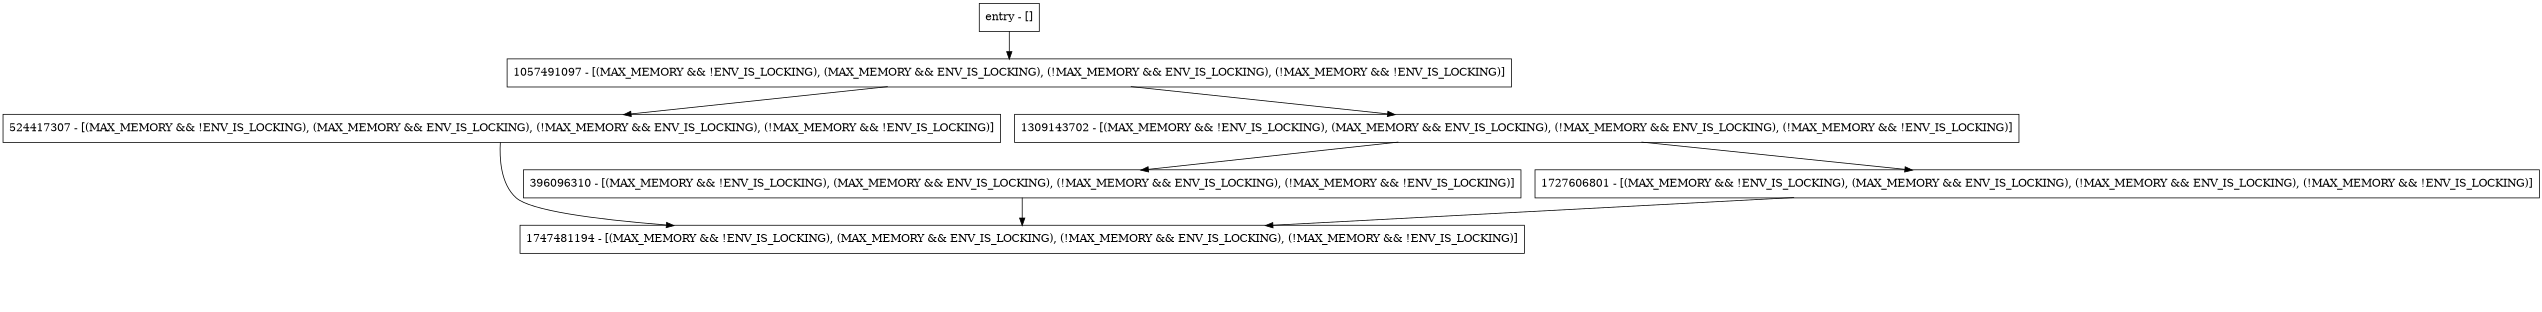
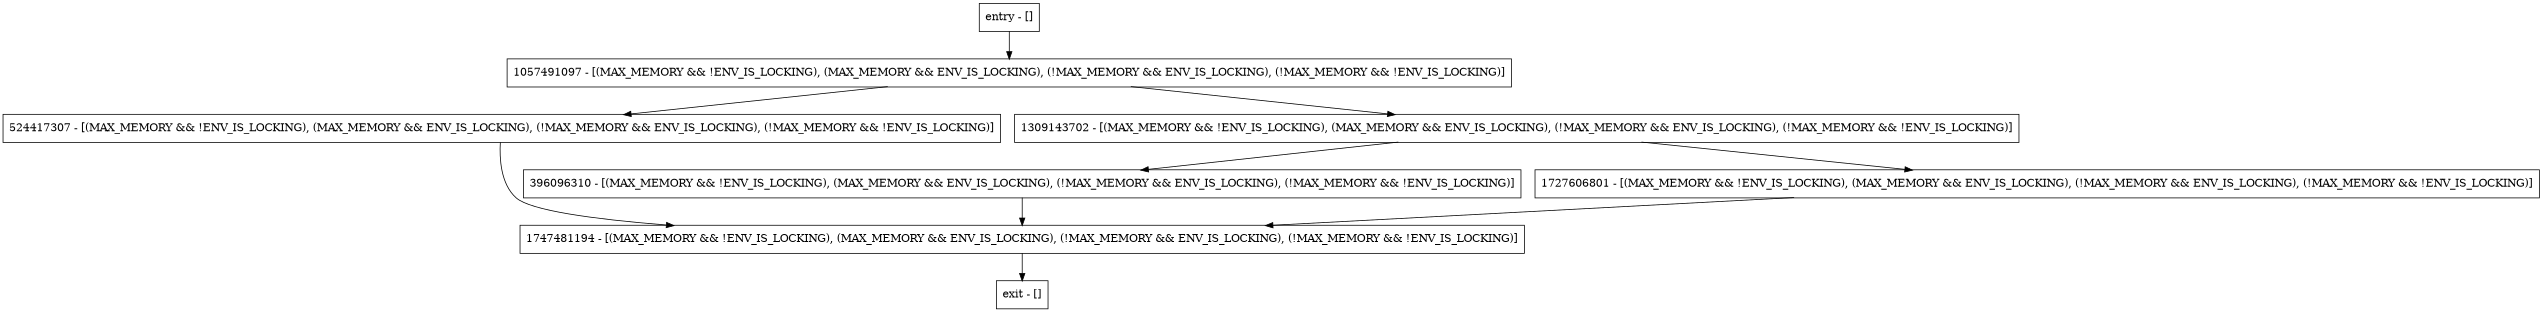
node "exit - []": added
